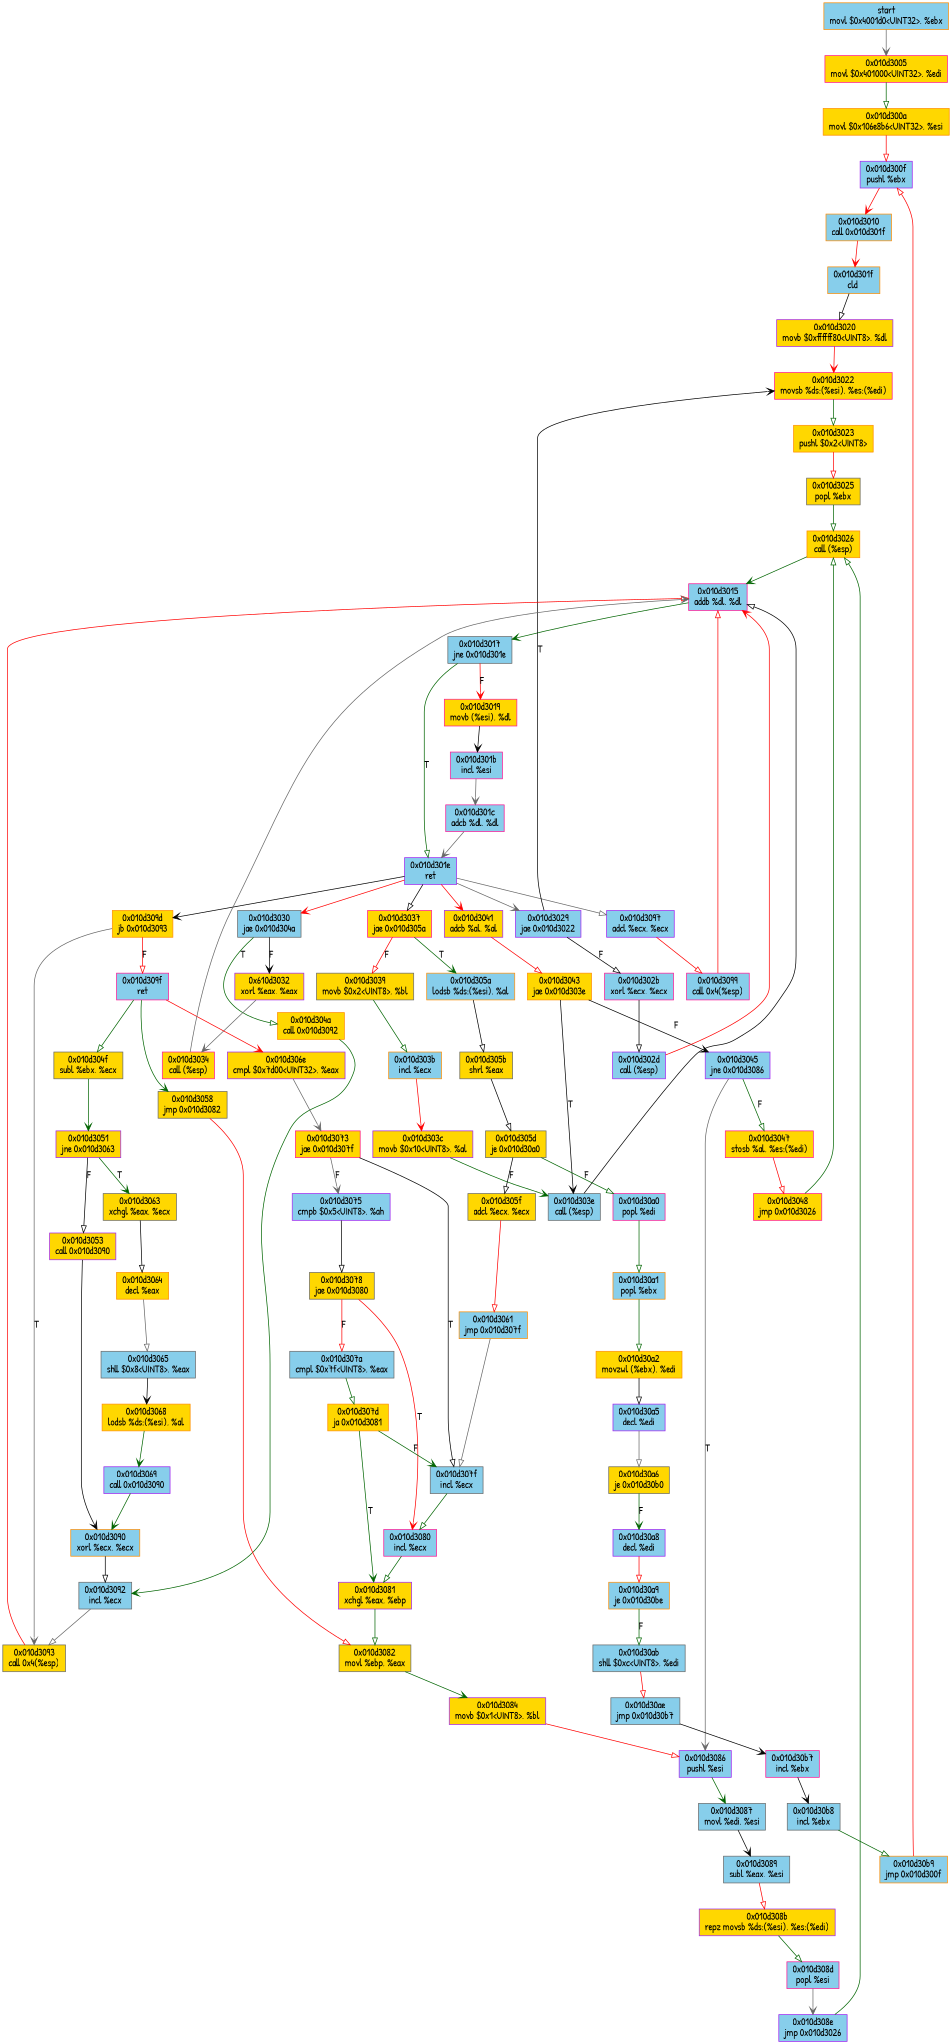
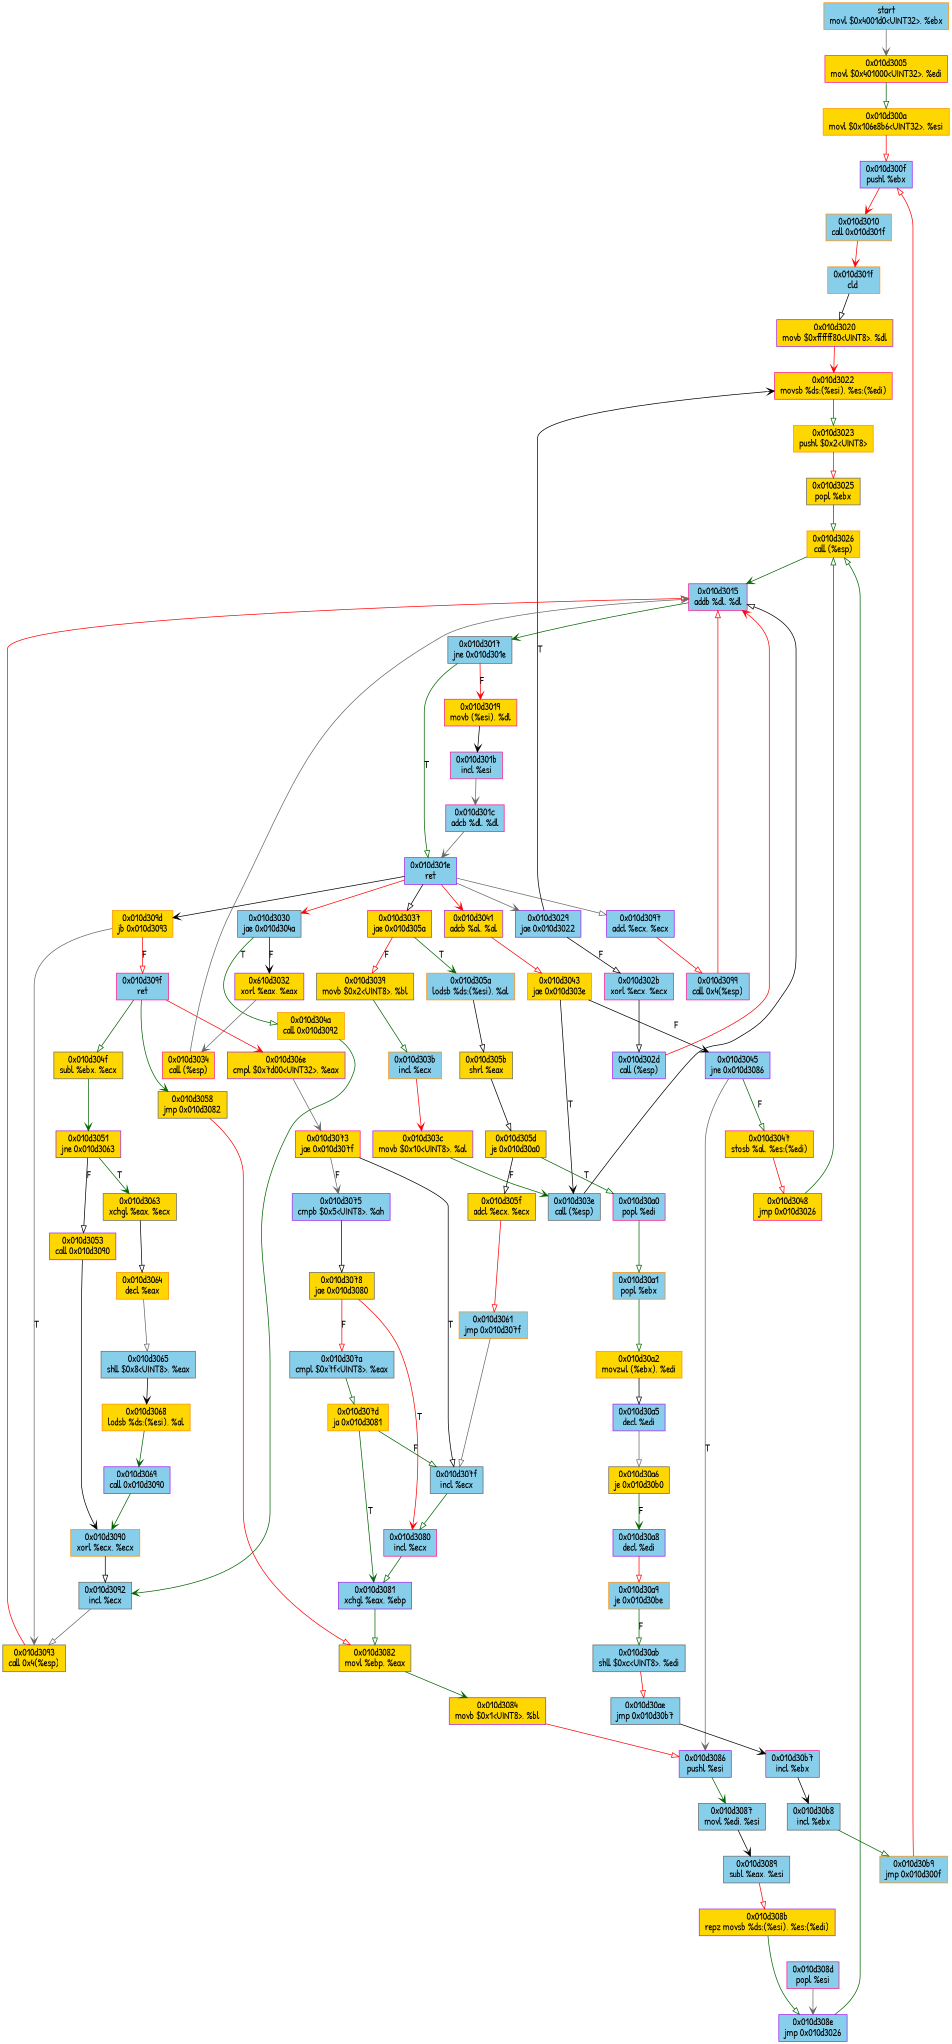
edge "0x010d305d je 0x010d30a0" -> "0x010d30a0 popl %edi": label "F" -> "T"
edge "0x010d307d ja 0x010d3081" -> "0x010d307f incl %ecx": arrowhead vee -> onormal
node "0x010d3081 xchgl %eax, %ebp": fillcolor gold -> skyblue
edge "0x010d308b repz movsb %ds:(%esi), %es:(%edi)" -> "0x010d308d popl %esi": now "0x010d308b repz movsb %ds:(%esi), %es:(%edi)" -> "0x010d308e jmp 0x010d3026"
